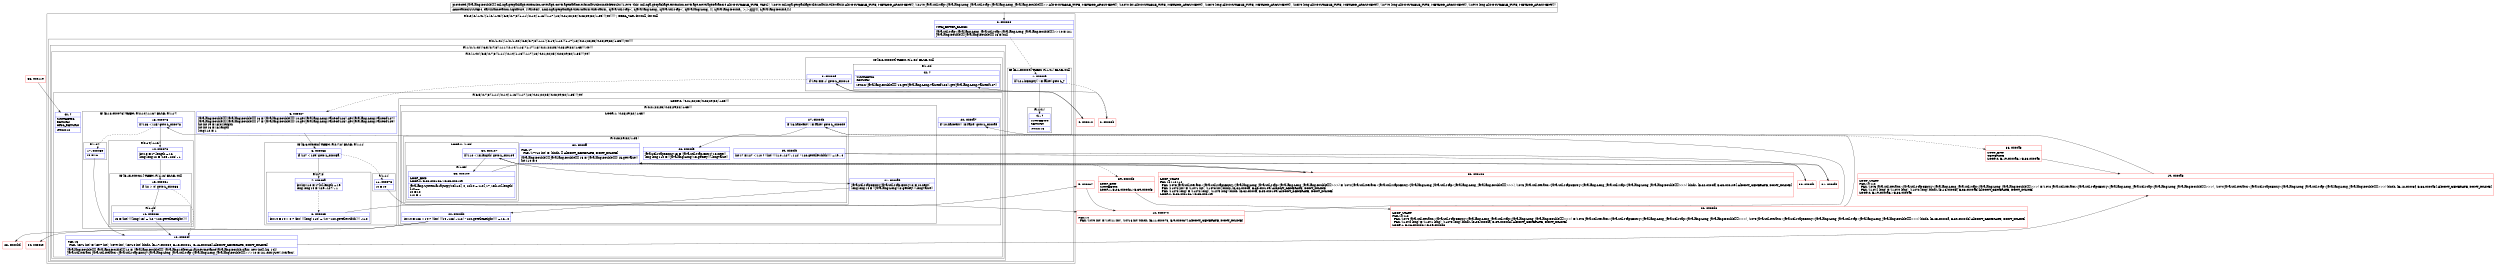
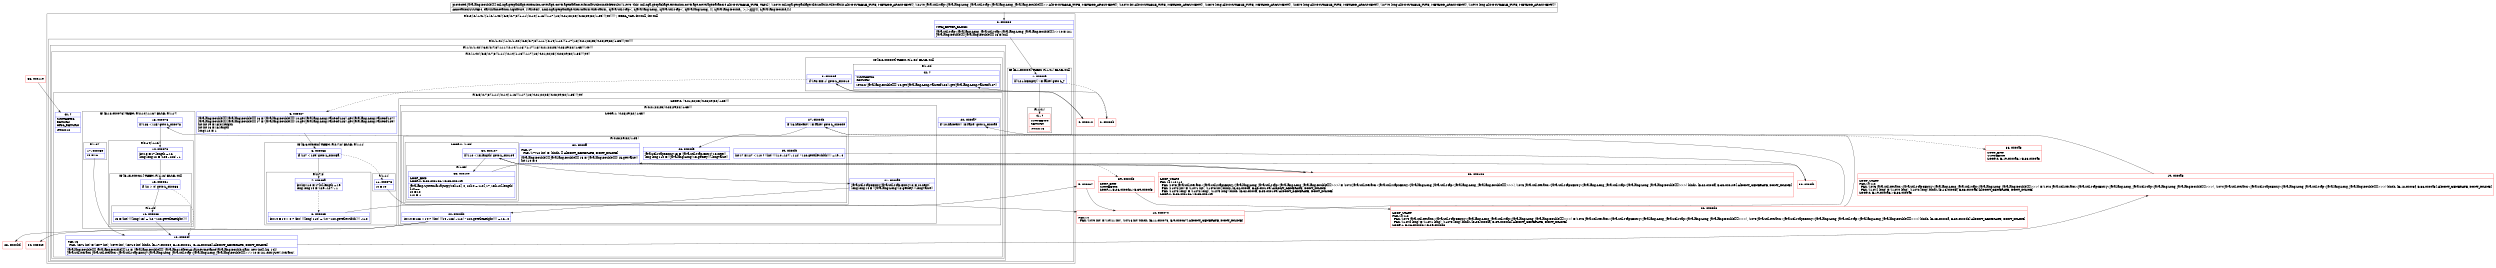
edge "0: 0x0000" -> "1: 0x0009": style dashed -> solid
node "41: ?": color blue -> red
edge "13: 0x0076" -> "17: 0x008e": removed
node "38: 0x00a3": text "GENERATE" -> "SYNTHETIC"
edge "38: 0x00a3" -> "19: 0x00a3": removed
node "31: 0x00fe": removed
